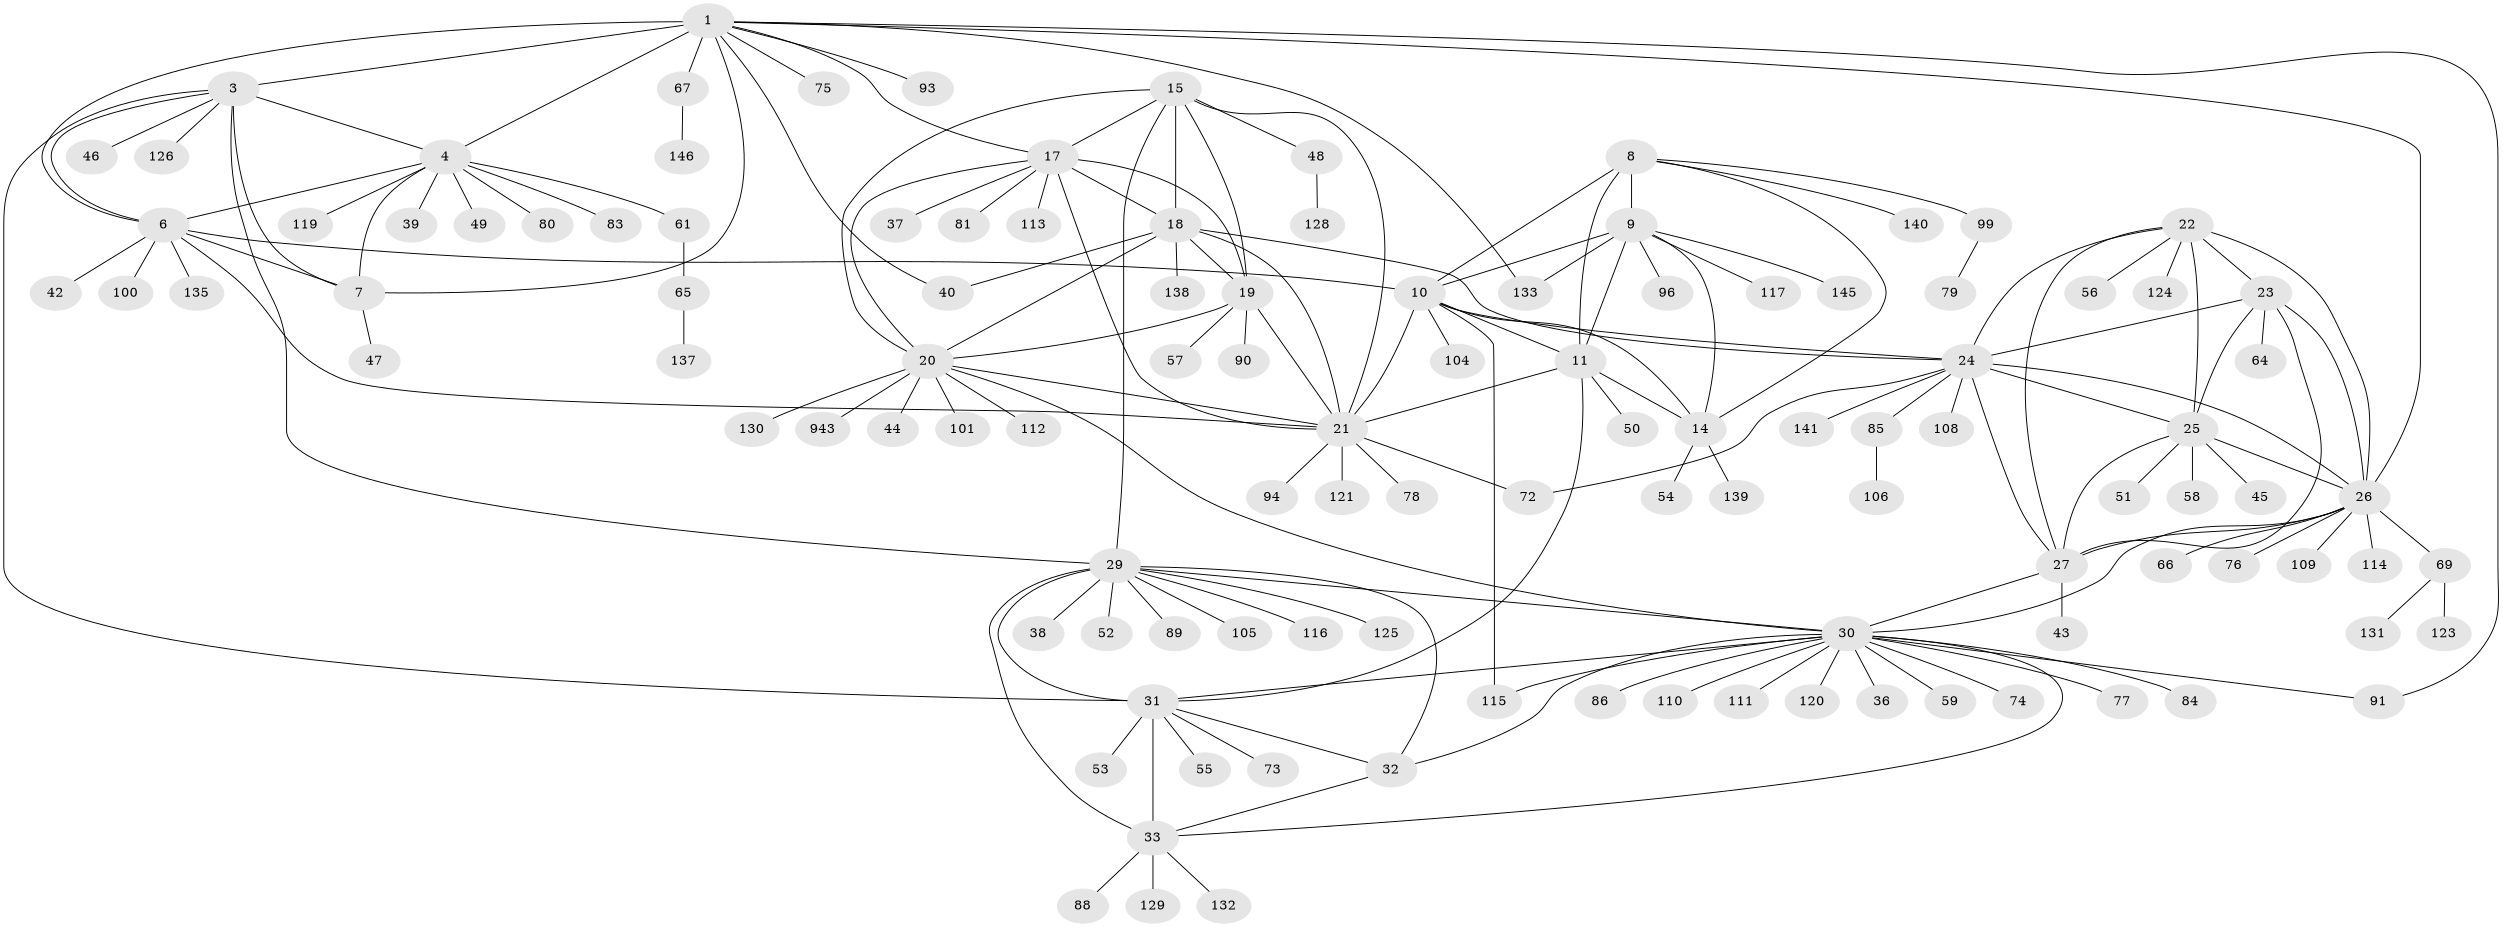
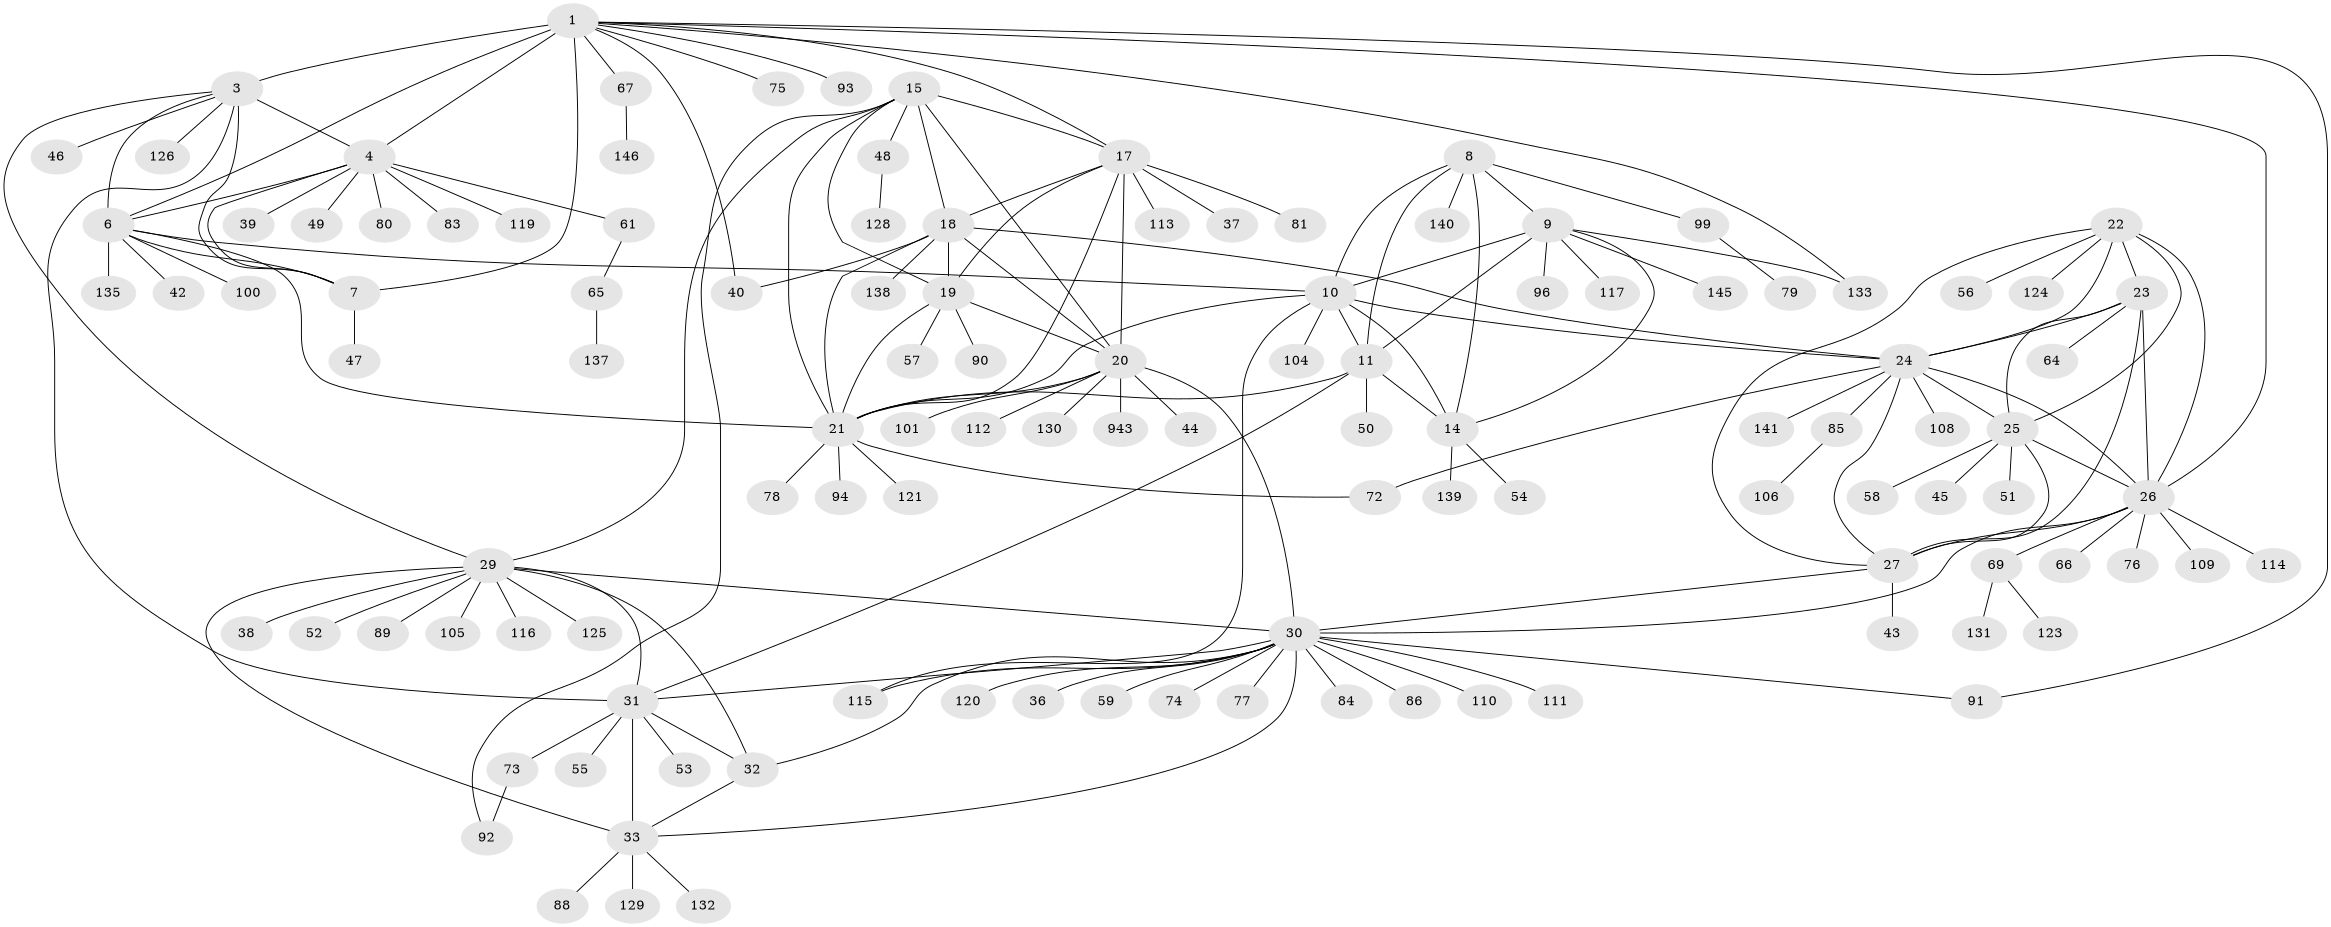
node "92": added
